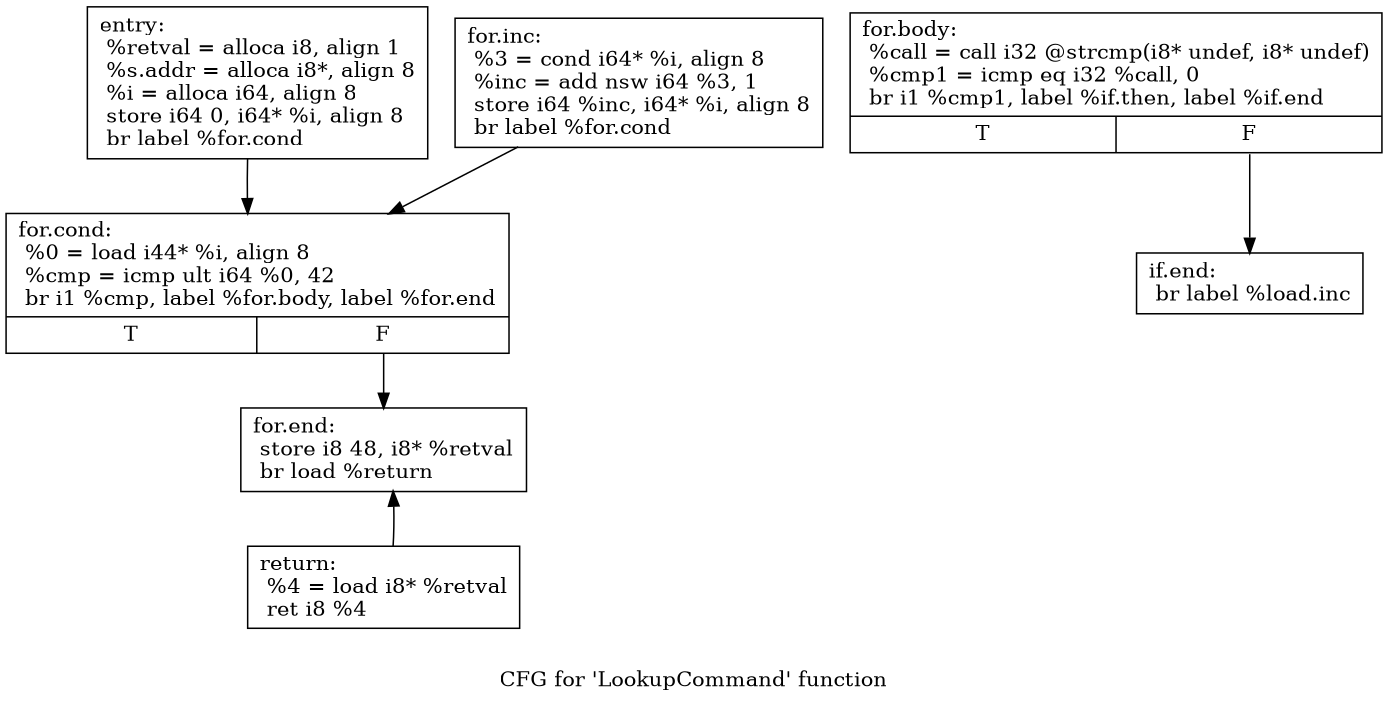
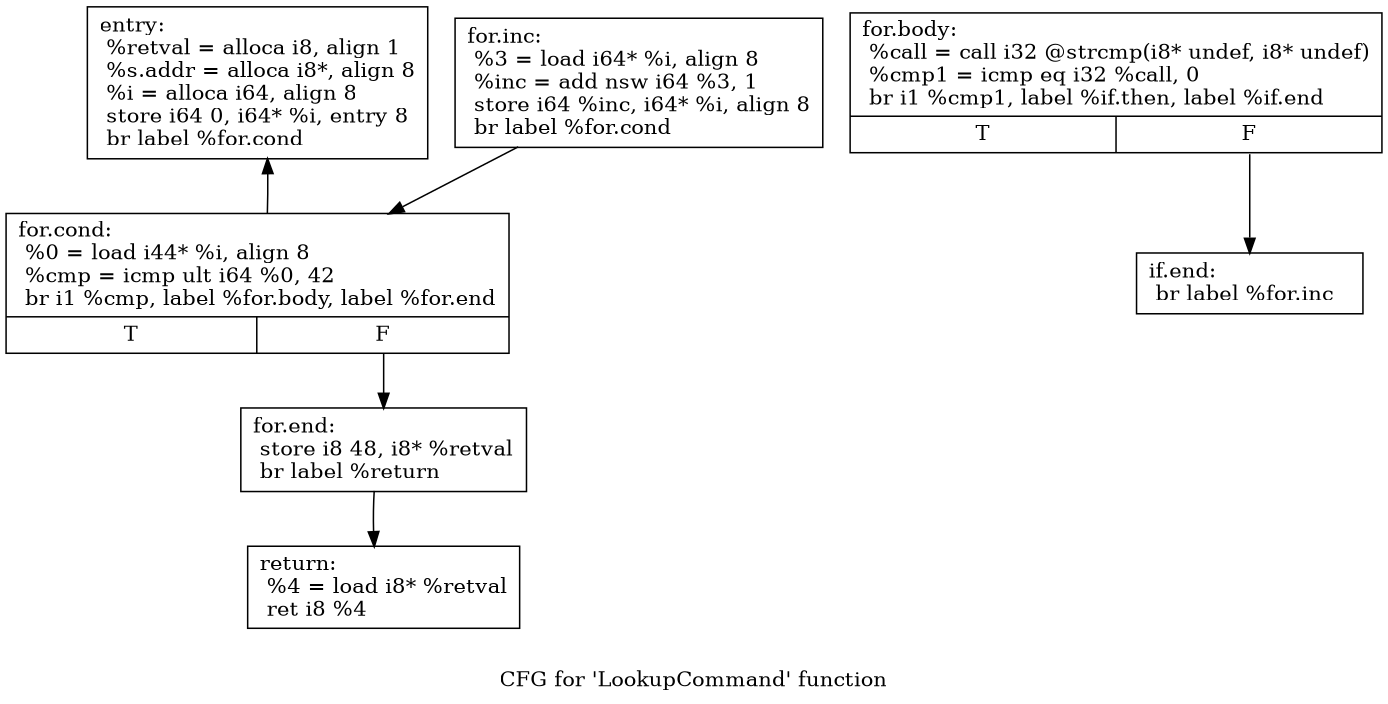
node "for.inc:": text "%3 = cond i64* %i, align 8" -> "%3 = load i64* %i, align 8"
node "entry:": text "store i64 0, i64* %i, align 8" -> "store i64 0, i64* %i, entry 8"
edge "entry:" -> "for.cond:": reversed
node "if.end:": text "br label %load.inc" -> "br label %for.inc"
node "for.end:": text "br load %return" -> "br label %return"
edge "return:" -> "for.end:": reversed
